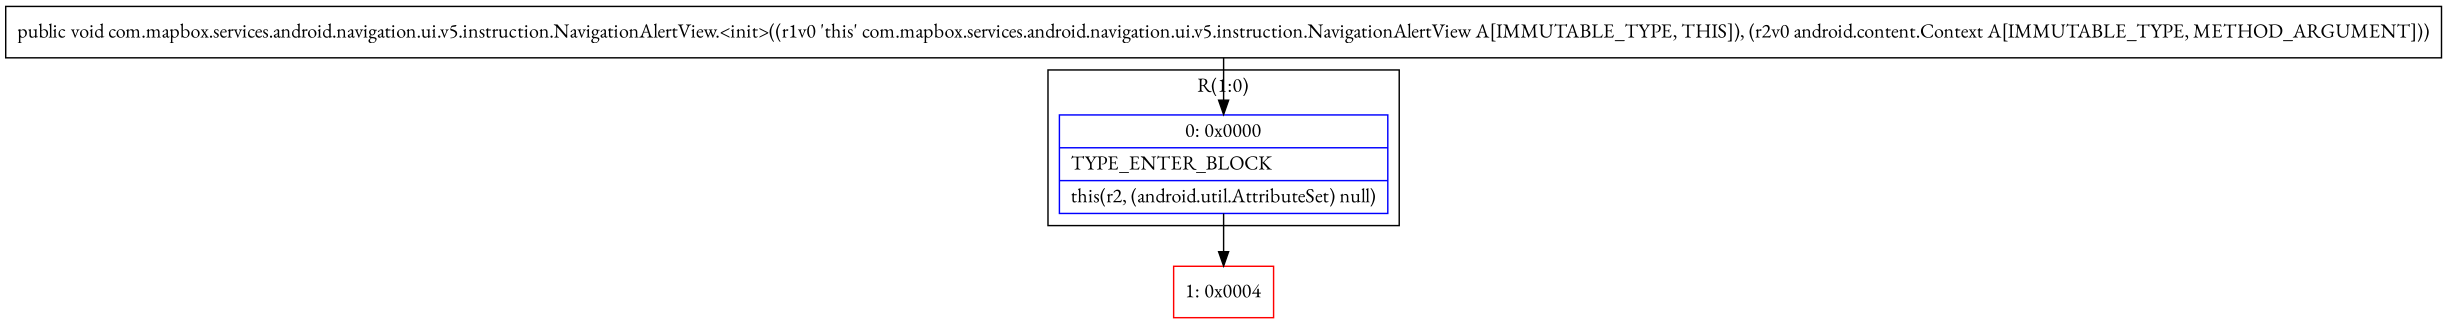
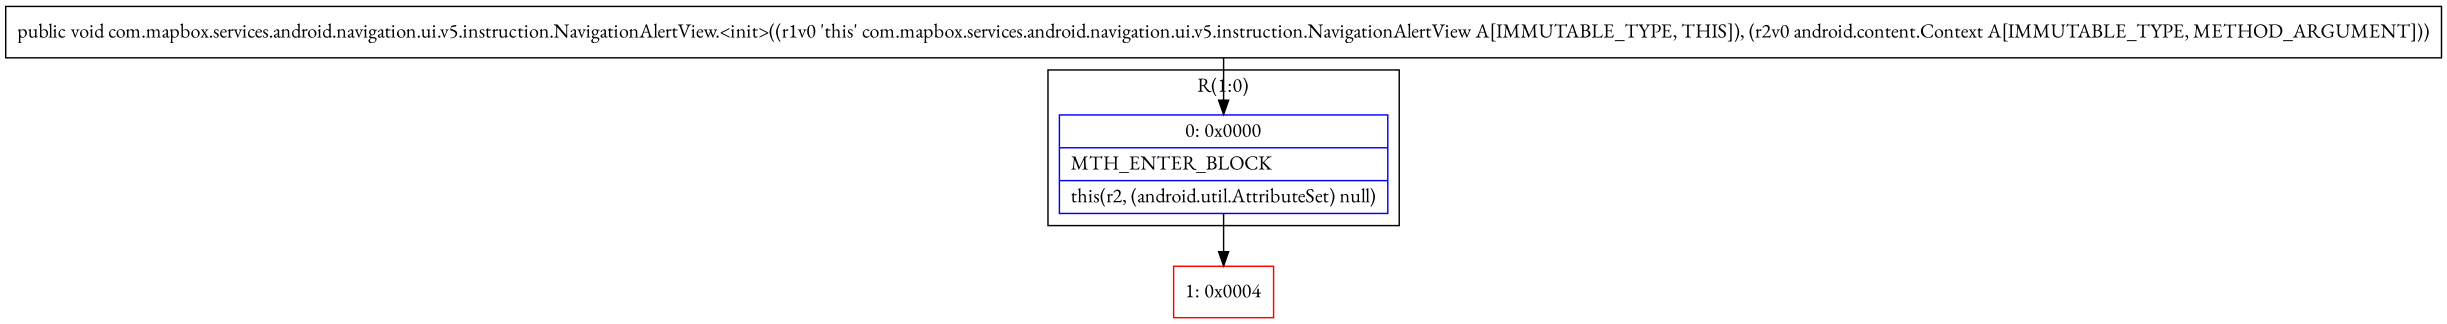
node "0: 0x0000": text "TYPE_ENTER_BLOCK" -> "MTH_ENTER_BLOCK"
